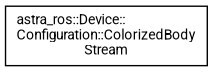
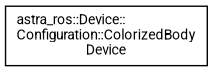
node "astra_ros::Device:: Configuration::ColorizedBody Stream": label "astra_ros::Device:: Configuration::ColorizedBody Stream" -> "astra_ros::Device:: Configuration::ColorizedBody Device"
